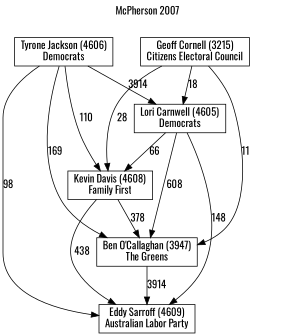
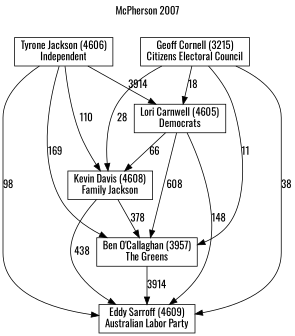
node "Tyrone Jackson (4606) Democrats": label "Tyrone Jackson (4606) Democrats" -> "Tyrone Jackson (4606) Independent"
node "Kevin Davis (4608) Family First": label "Kevin Davis (4608) Family First" -> "Kevin Davis (4608) Family Jackson"
edge "Geoff Cornell (3215) Citizens Electoral Council" -> "Eddy Sarroff (4609) Australian Labor Party": added, label "38"
node "Ben O'Callaghan (3947) The Greens": label "Ben O'Callaghan (3947) The Greens" -> "Ben O'Callaghan (3957) The Greens"
